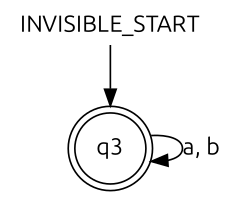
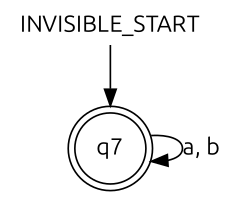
node "q3": label "q3" -> "q7"
